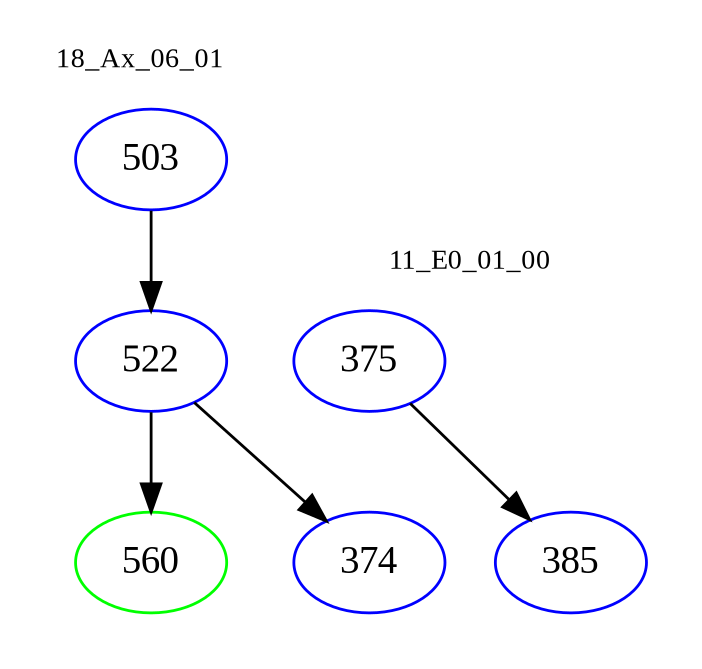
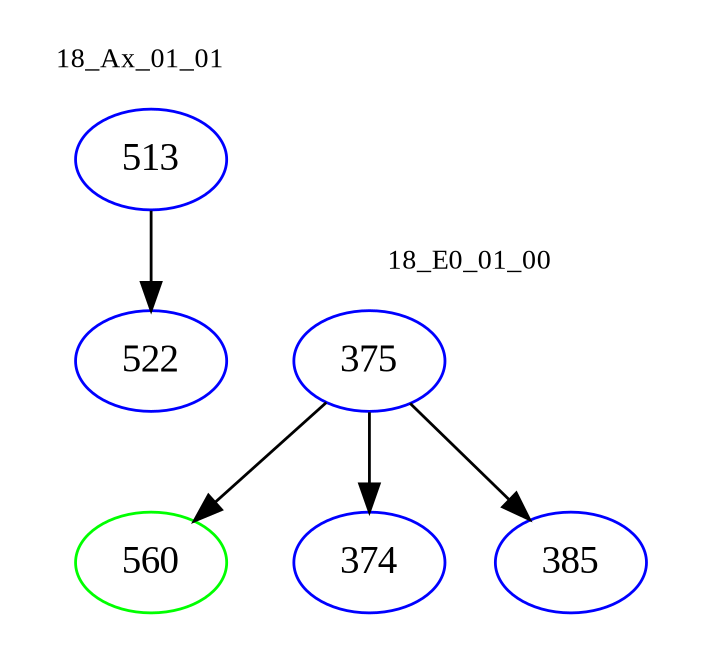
cluster "18_Ax_06_01": label "18_Ax_06_01" -> "18_Ax_01_01"
node "503": label "503" -> "513"
cluster "11_E0_01_00": label "11_E0_01_00" -> "18_E0_01_00"
edge "522" -> "374": now "375" -> "374"
edge "522" -> "560": now "375" -> "560"
